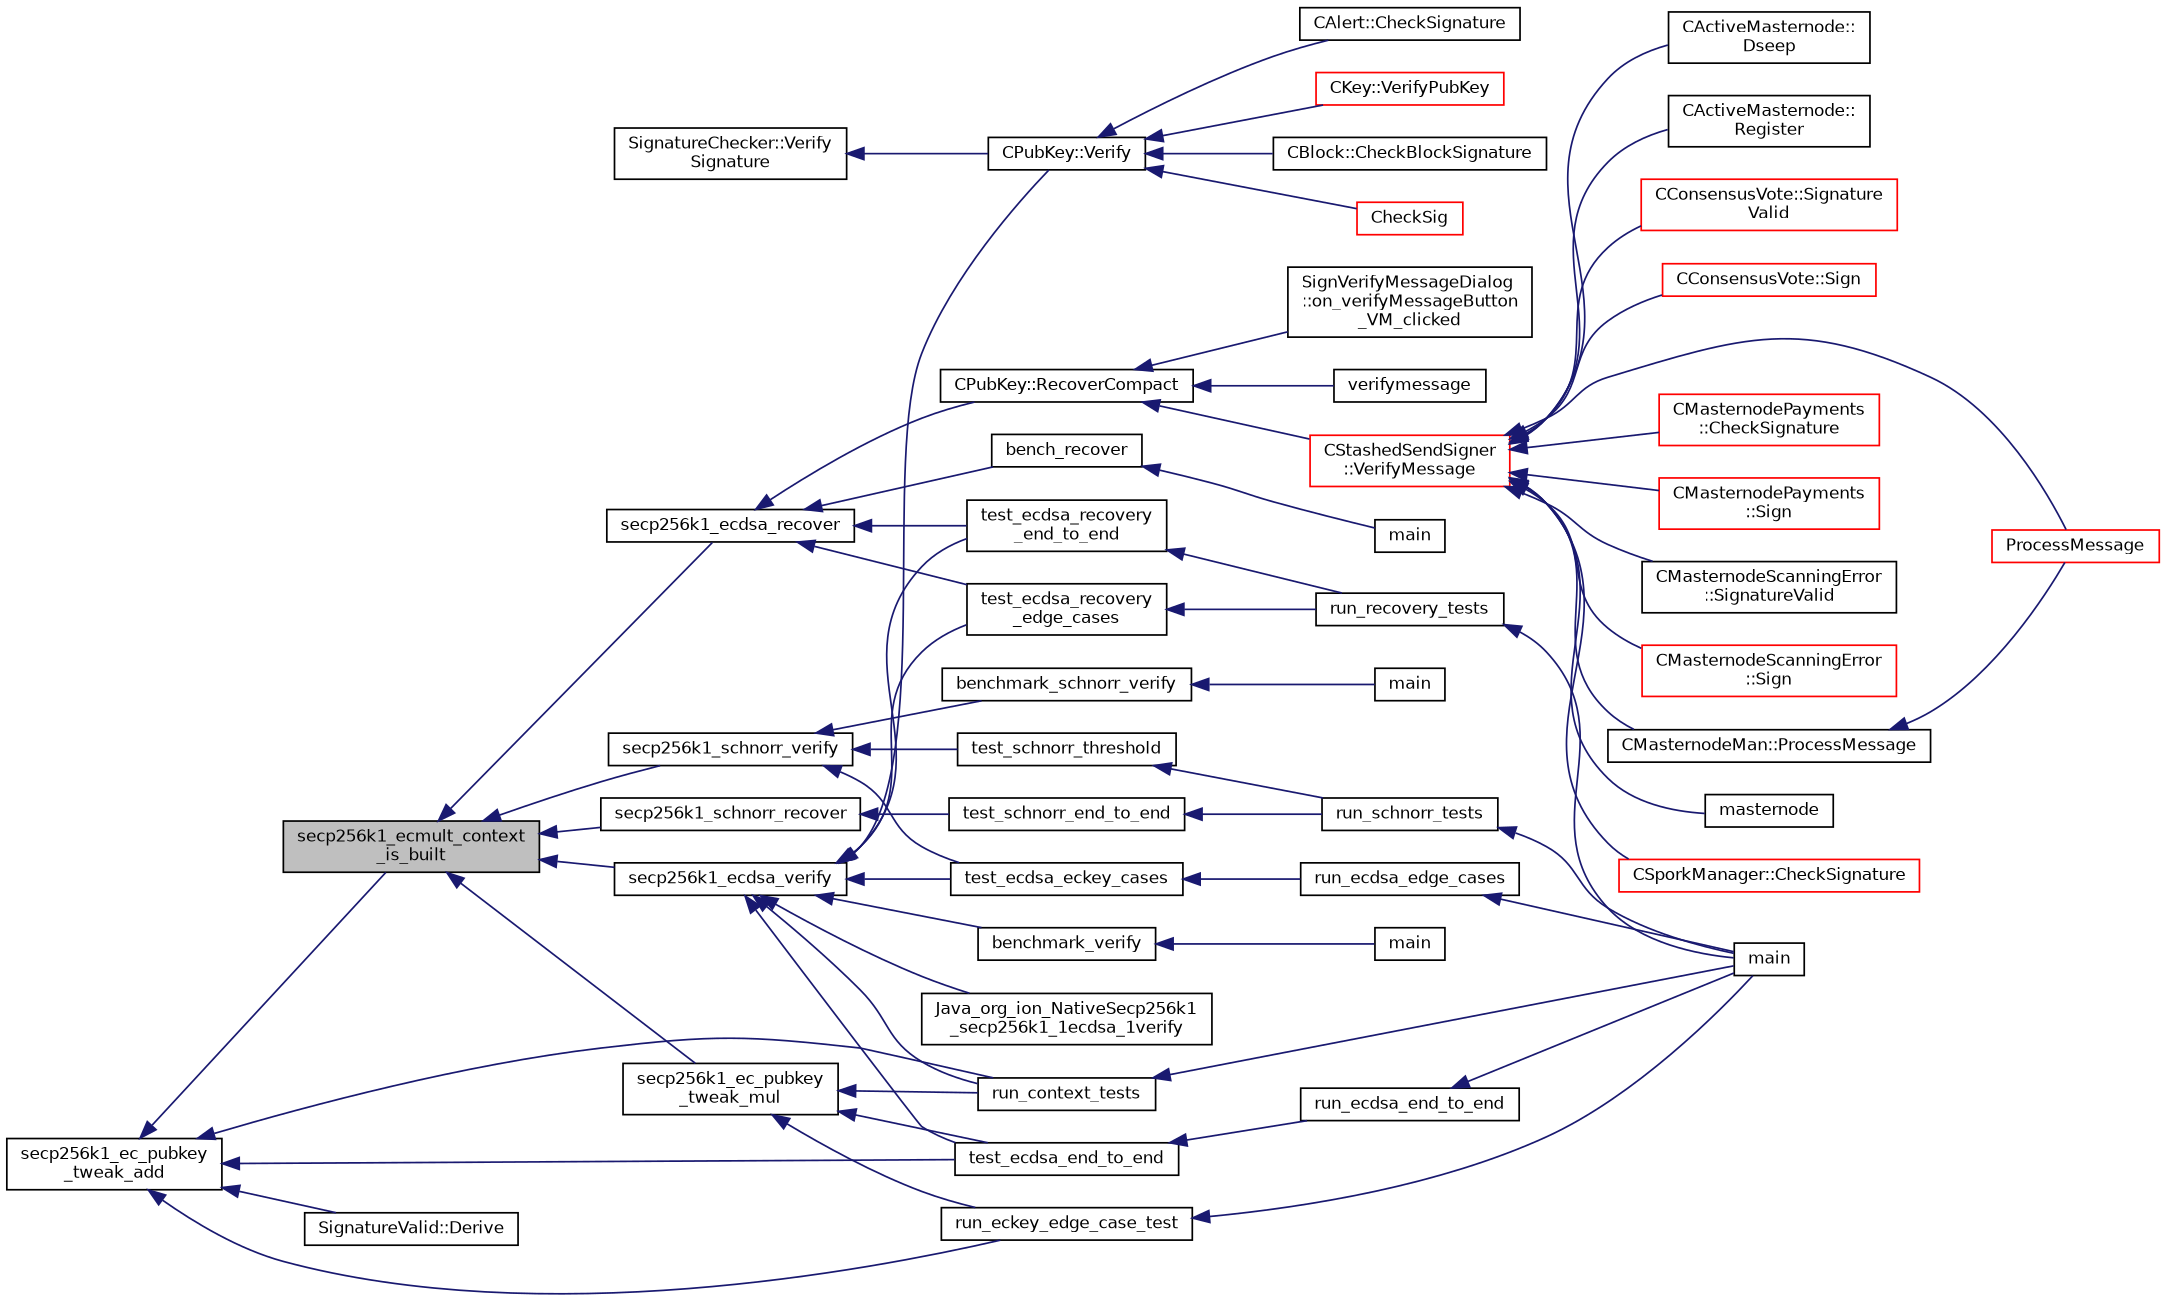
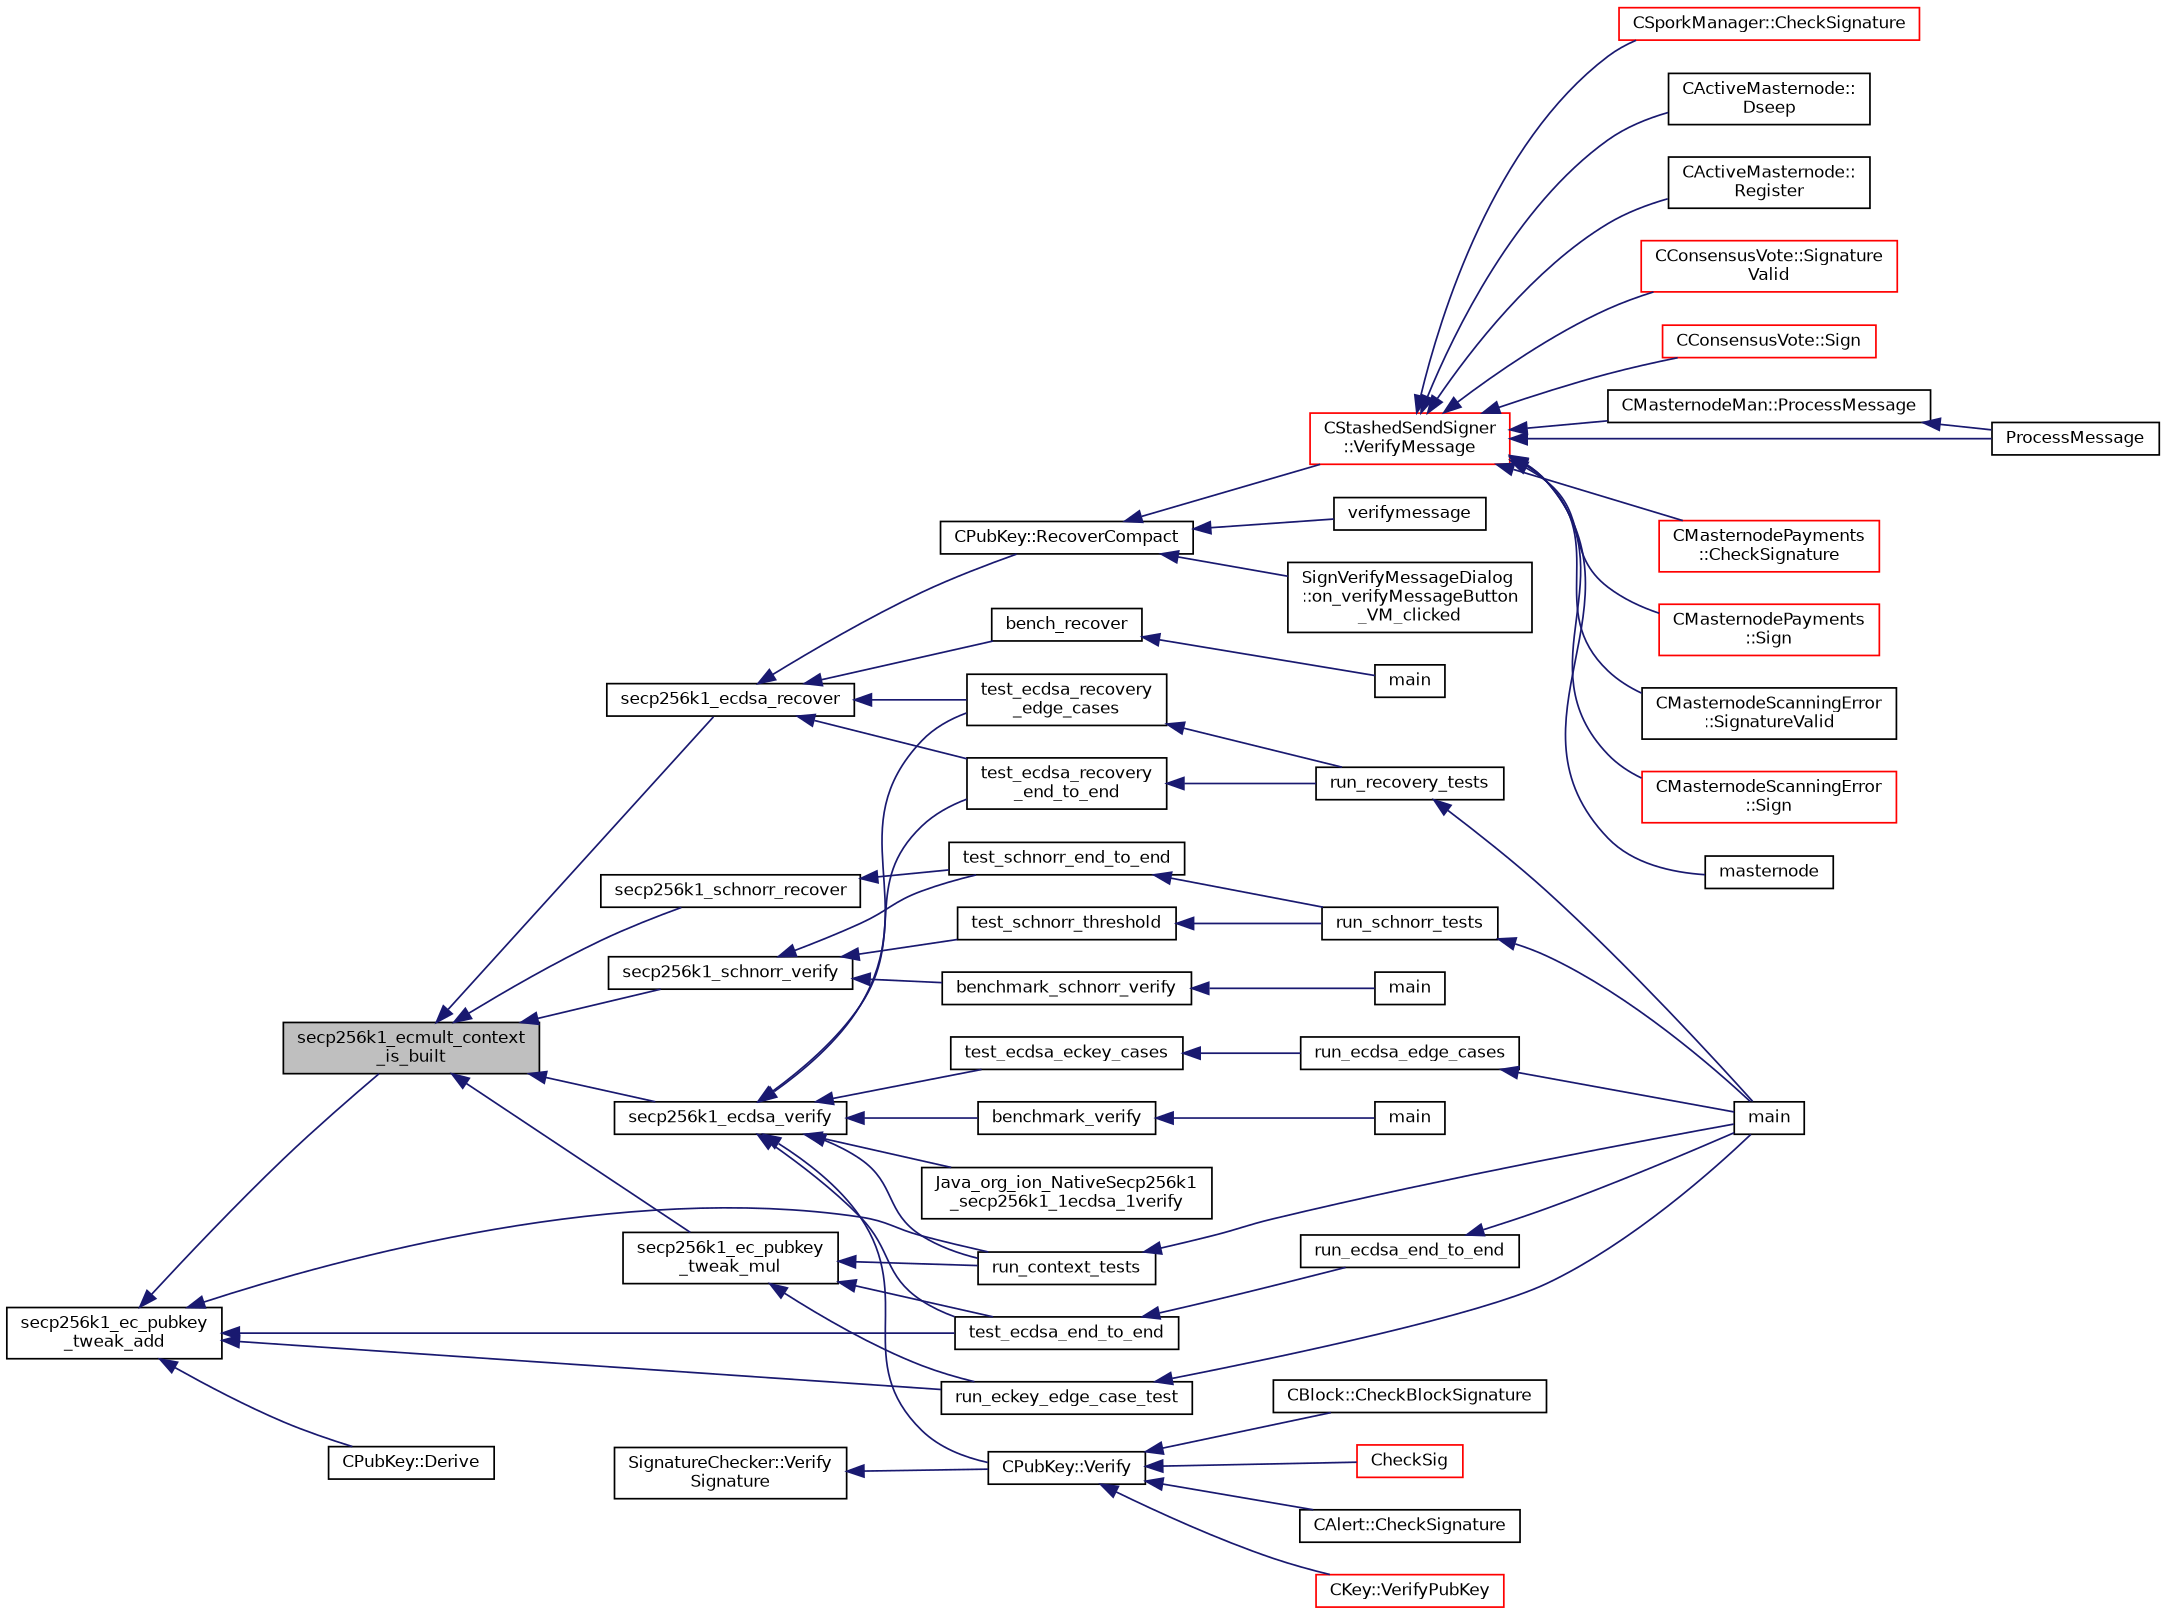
node "ProcessMessage": color red -> black
edge "test_ecdsa_eckey_cases" -> "secp256k1_schnorr_verify": now "test_schnorr_end_to_end" -> "secp256k1_schnorr_verify"
node "SignatureValid::Derive": label "SignatureValid::Derive" -> "CPubKey::Derive"
